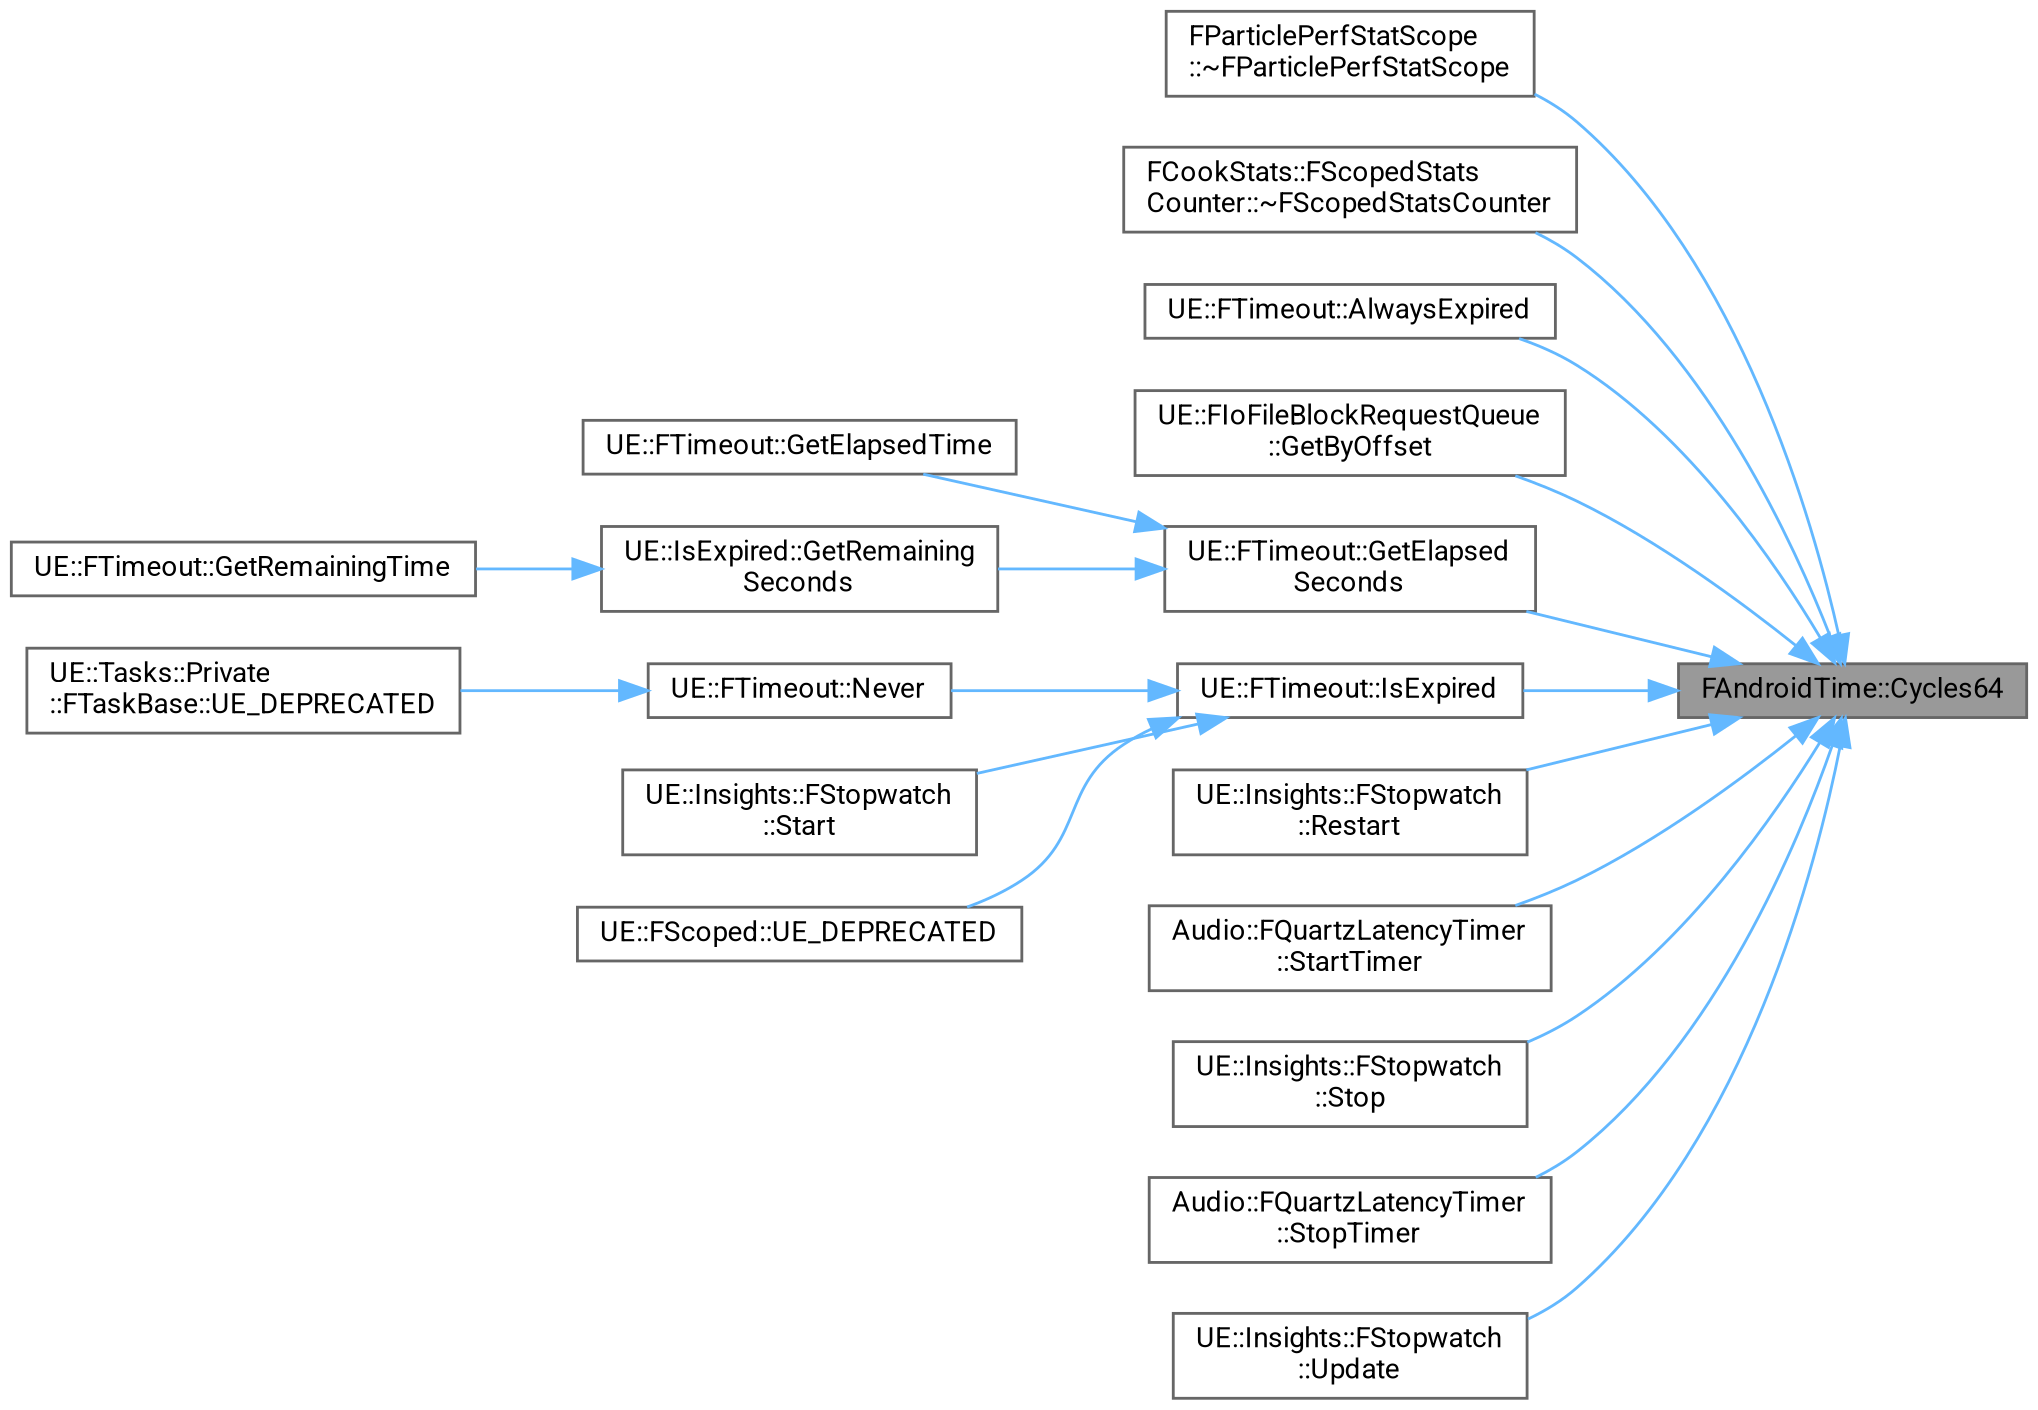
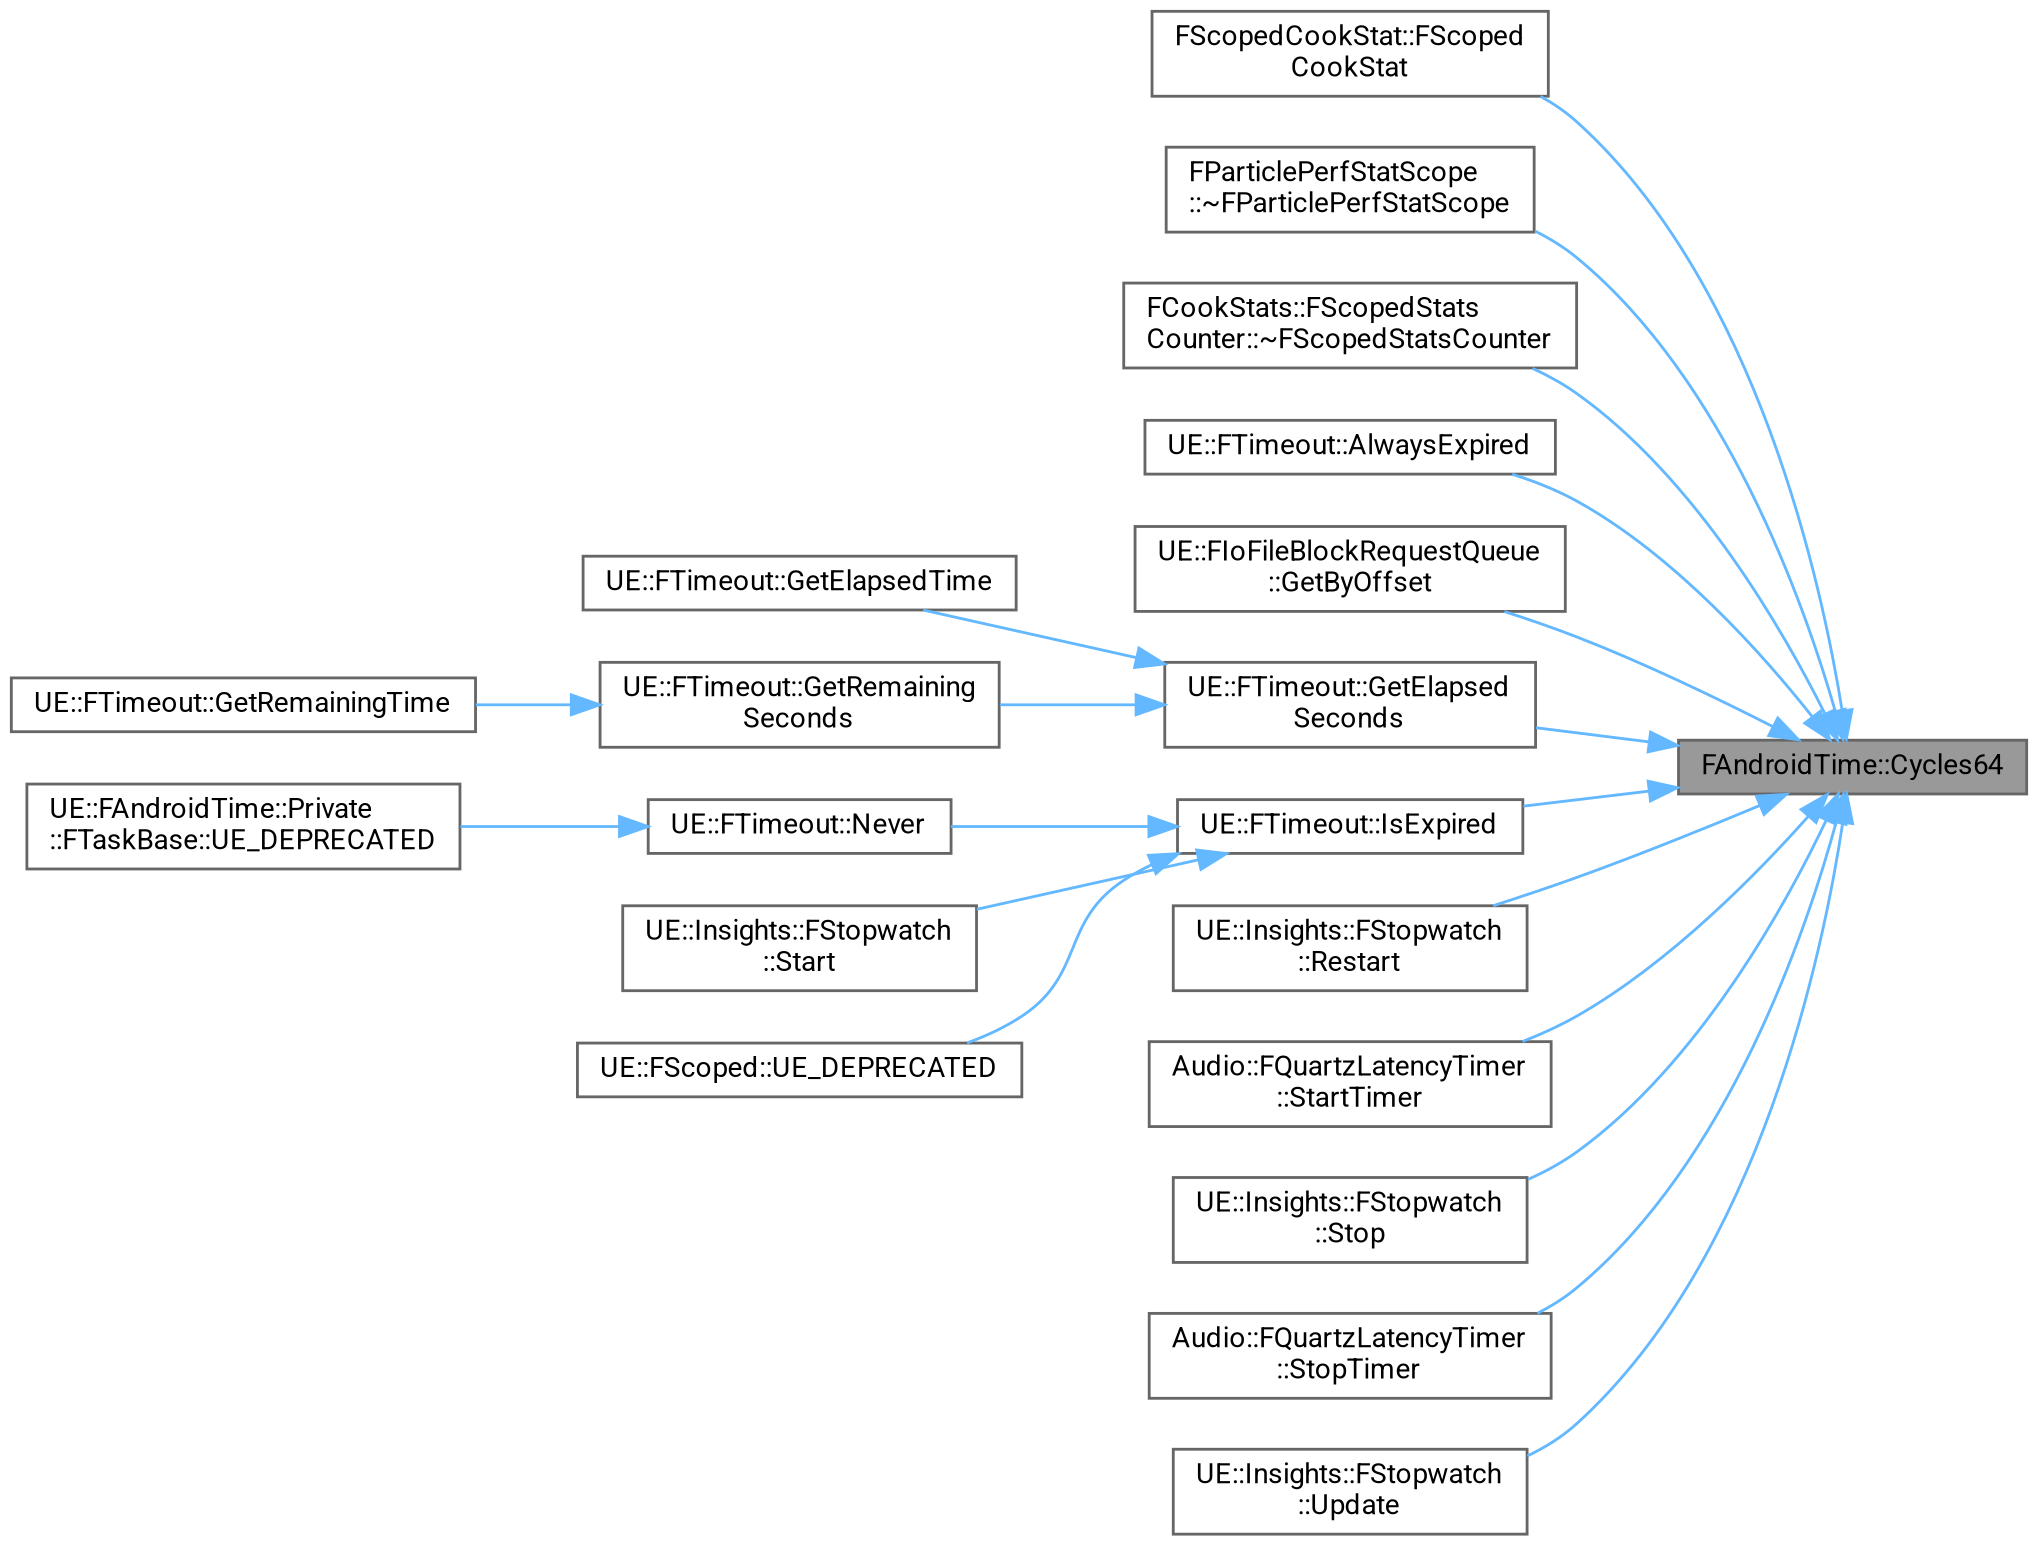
node "FScopedCookStat::FScoped CookStat": added
node "UE::IsExpired::GetRemaining Seconds": label "UE::IsExpired::GetRemaining Seconds" -> "UE::FTimeout::GetRemaining Seconds"
node "UE::Tasks::Private ::FTaskBase::UE_DEPRECATED": label "UE::Tasks::Private ::FTaskBase::UE_DEPRECATED" -> "UE::FAndroidTime::Private ::FTaskBase::UE_DEPRECATED"
